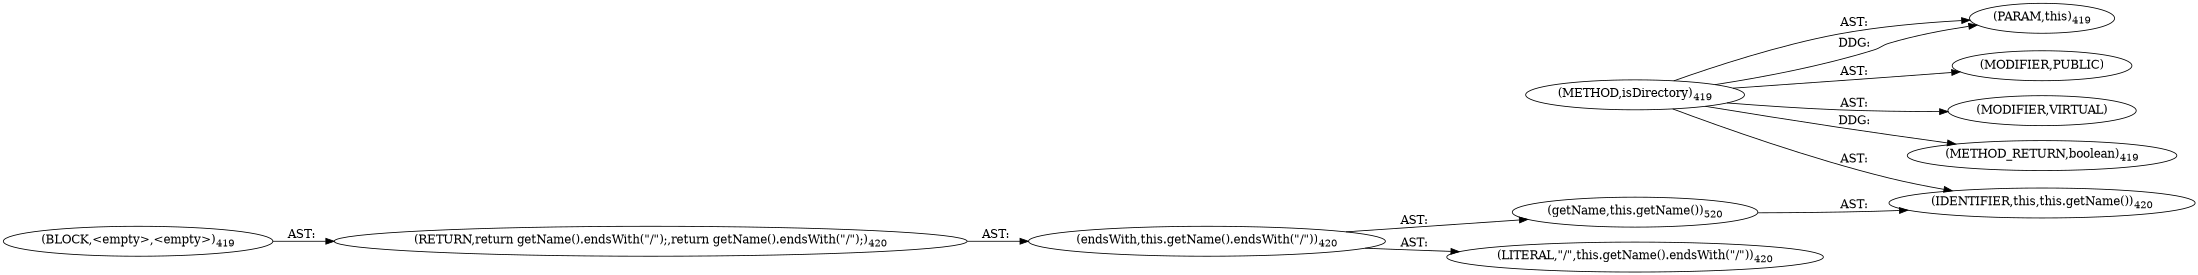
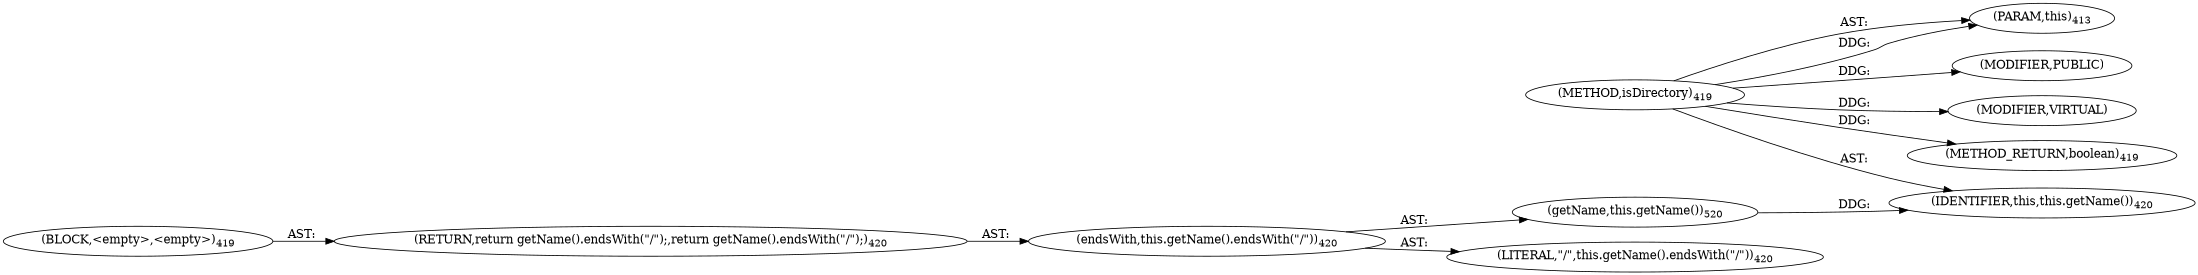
node "(PARAM,this)": text "419" -> "413"
edge "(METHOD,isDirectory)" -> "(MODIFIER,PUBLIC)": label "AST: " -> "DDG: "
edge "(METHOD,isDirectory)" -> "(MODIFIER,VIRTUAL)": label "AST: " -> "DDG: "
edge "(getName,this.getName())" -> "(IDENTIFIER,this,this.getName())": label "AST: " -> "DDG: "
